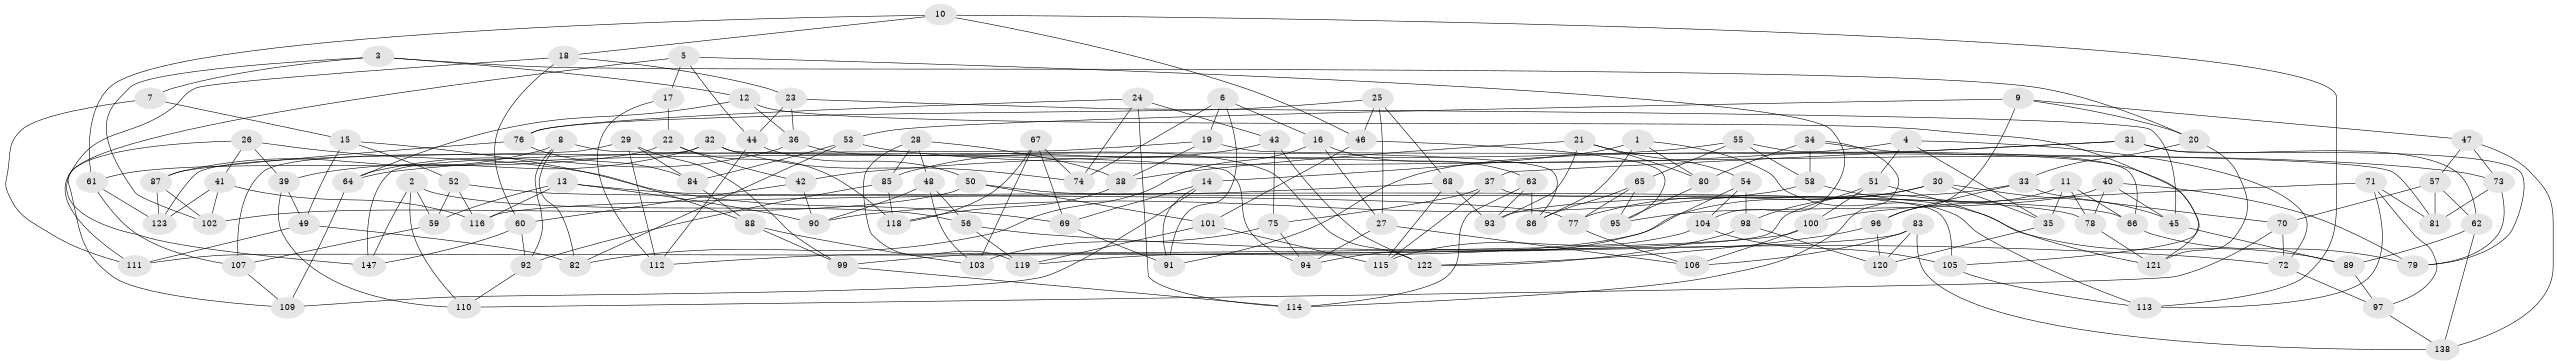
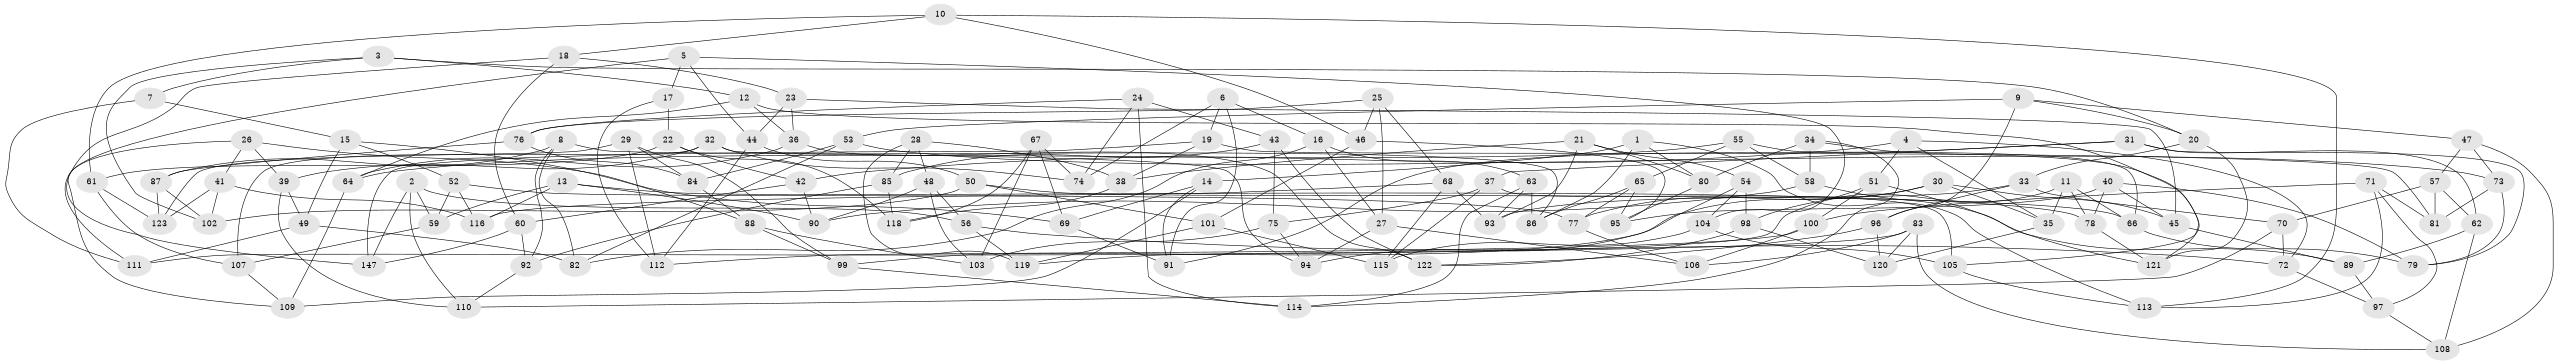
node "138": label "138" -> "108"
